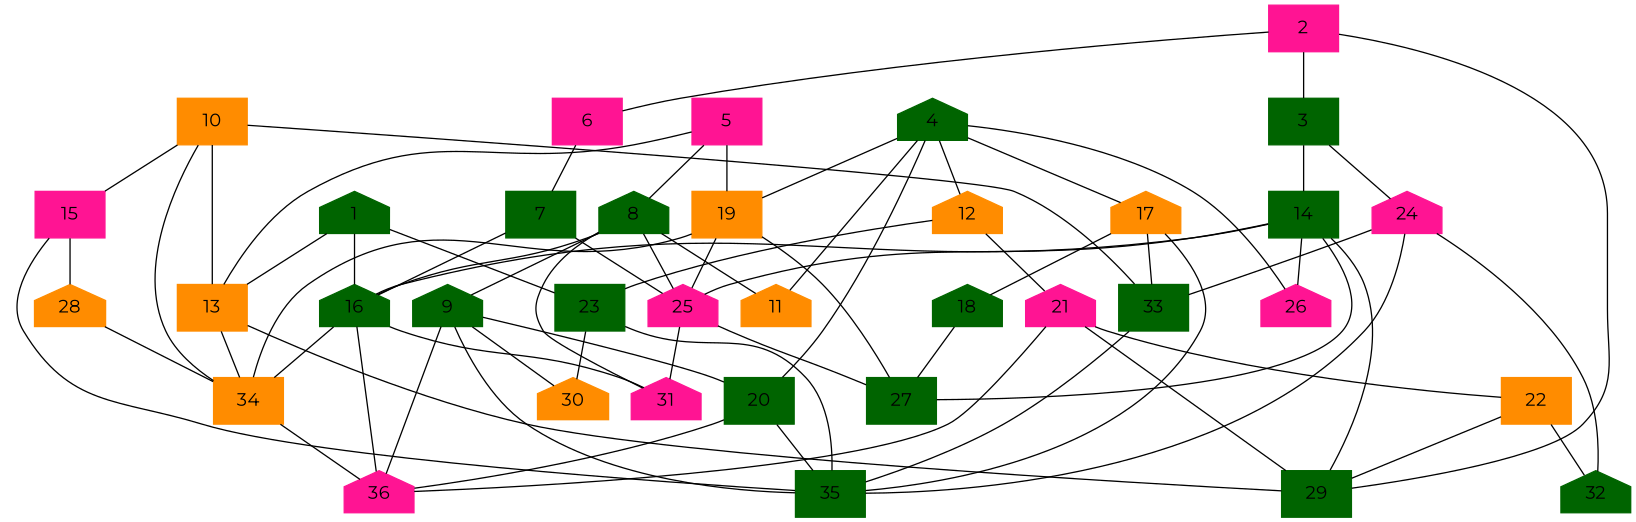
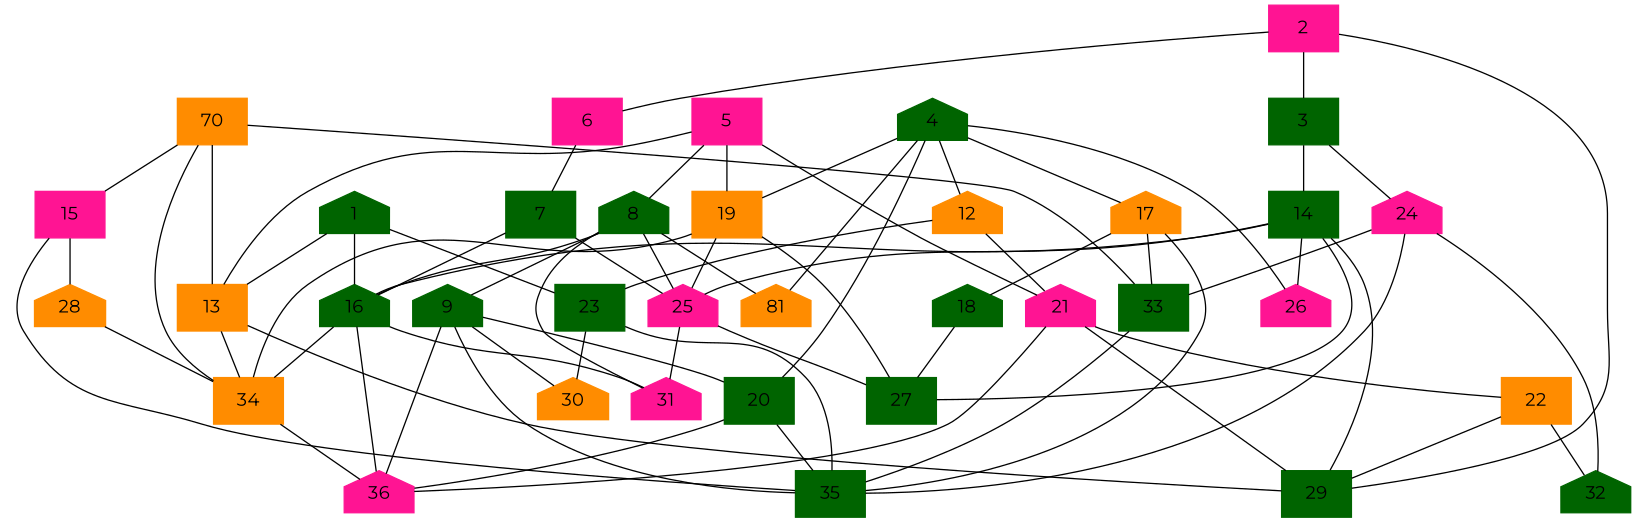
node "10": label "10" -> "70"
edge "5" -- "21": added
node "11": label "11" -> "81"
